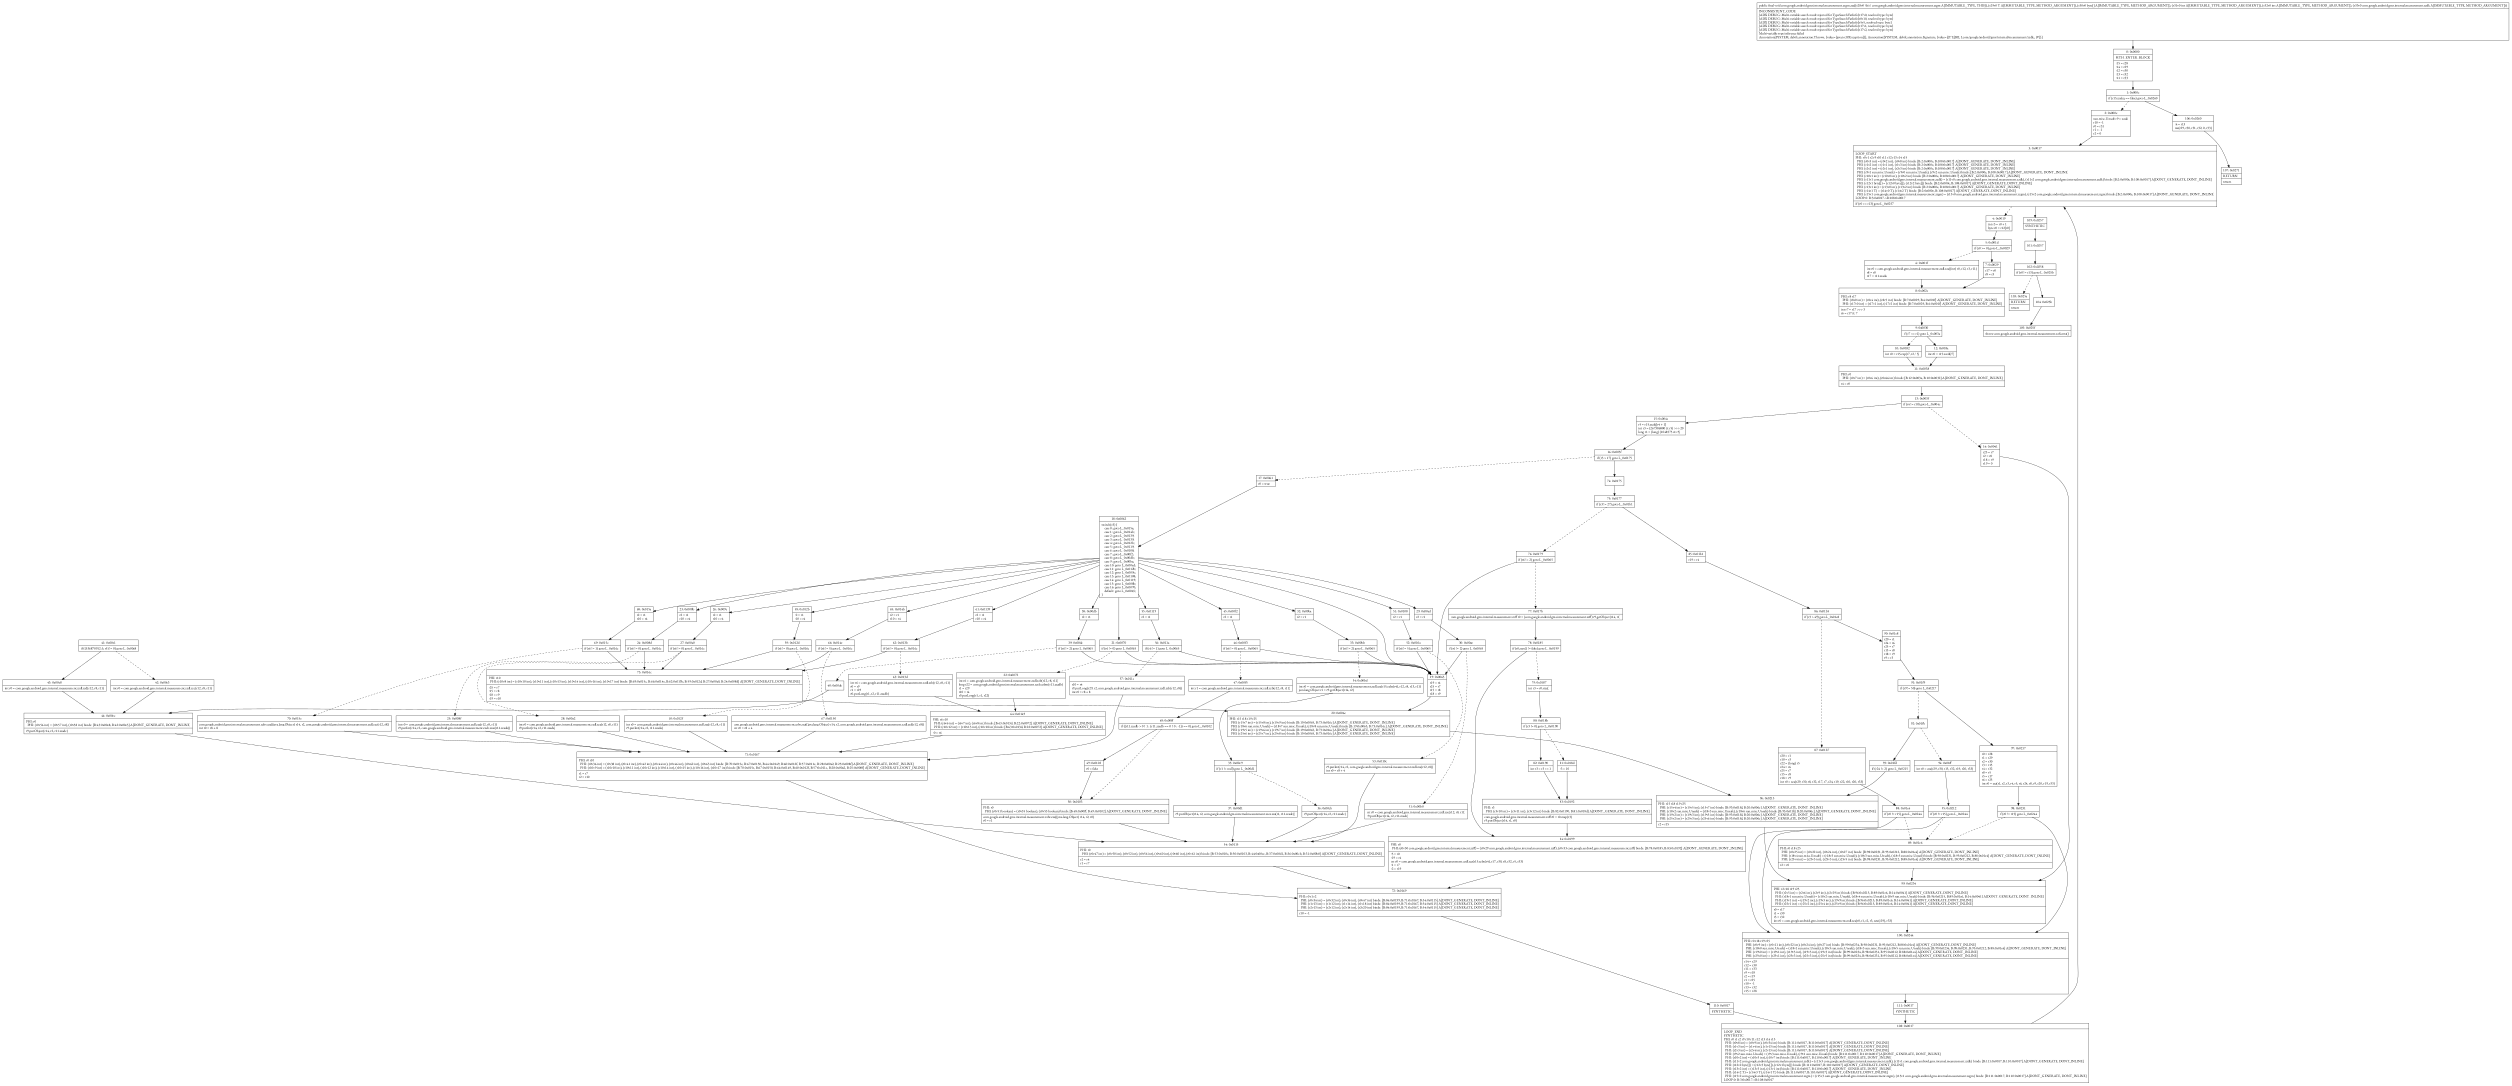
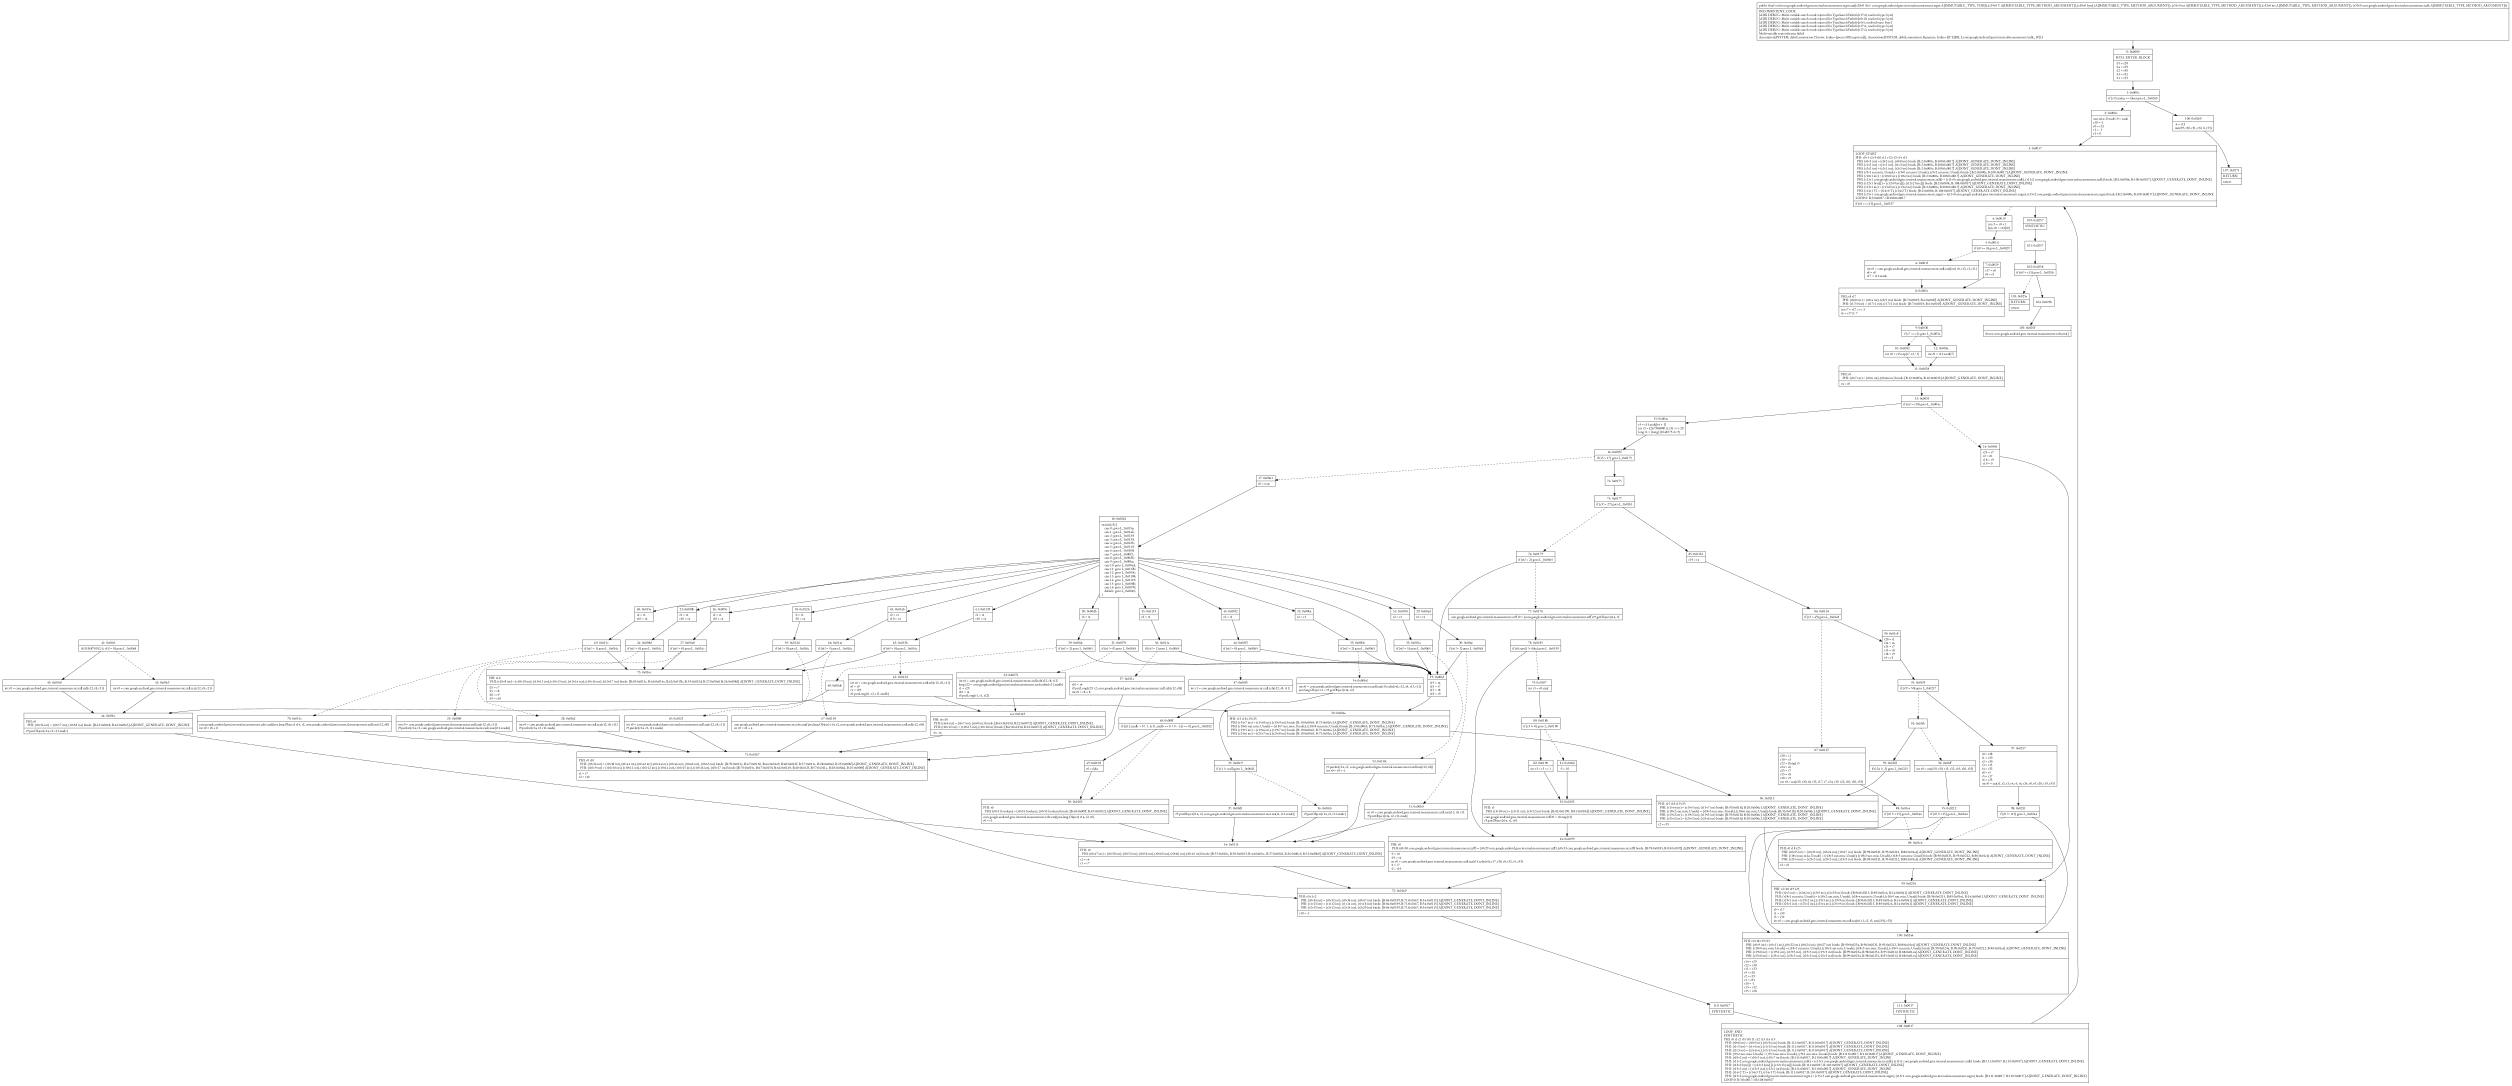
edge "5: 0x001d" -> "7: 0x0029": removed
